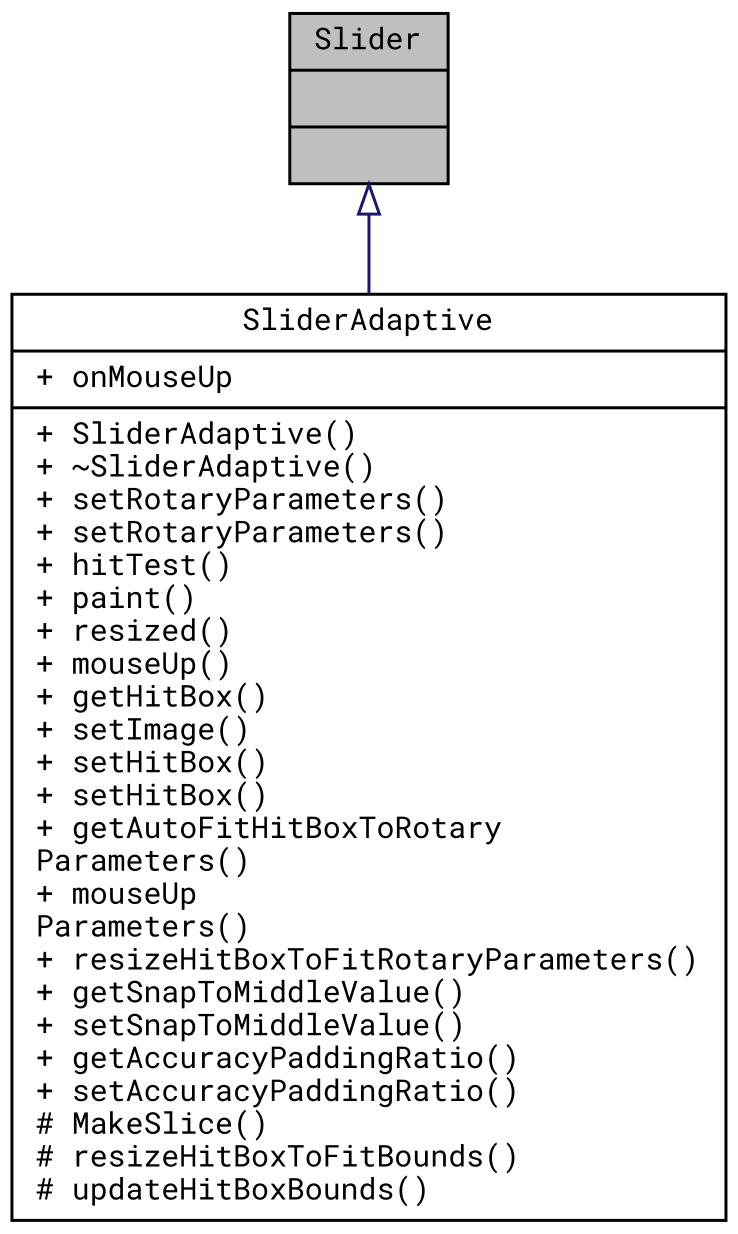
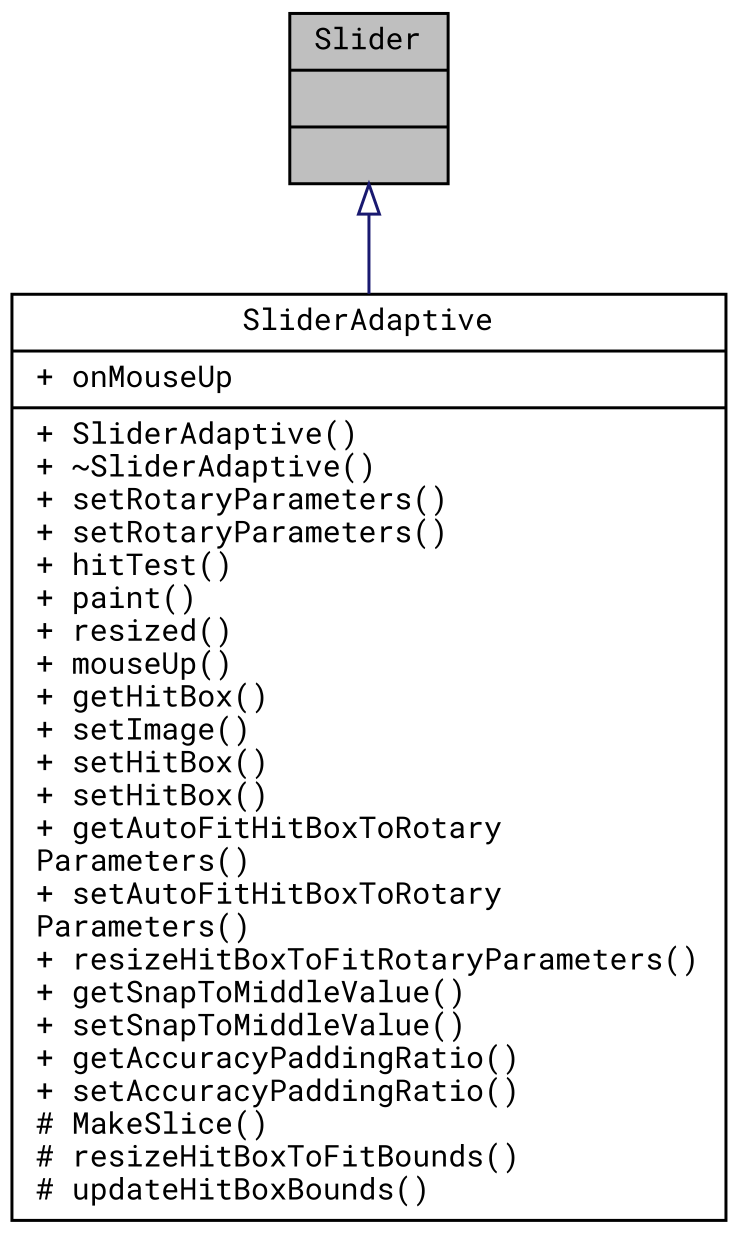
node "SliderAdaptive": text "+ mouseUp" -> "+ setAutoFitHitBoxToRotary"
